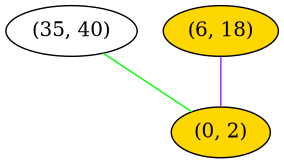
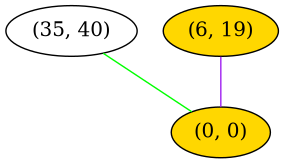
node "(6, 18)": label "(6, 18)" -> "(6, 19)"
node "(0, 2)": label "(0, 2)" -> "(0, 0)"
